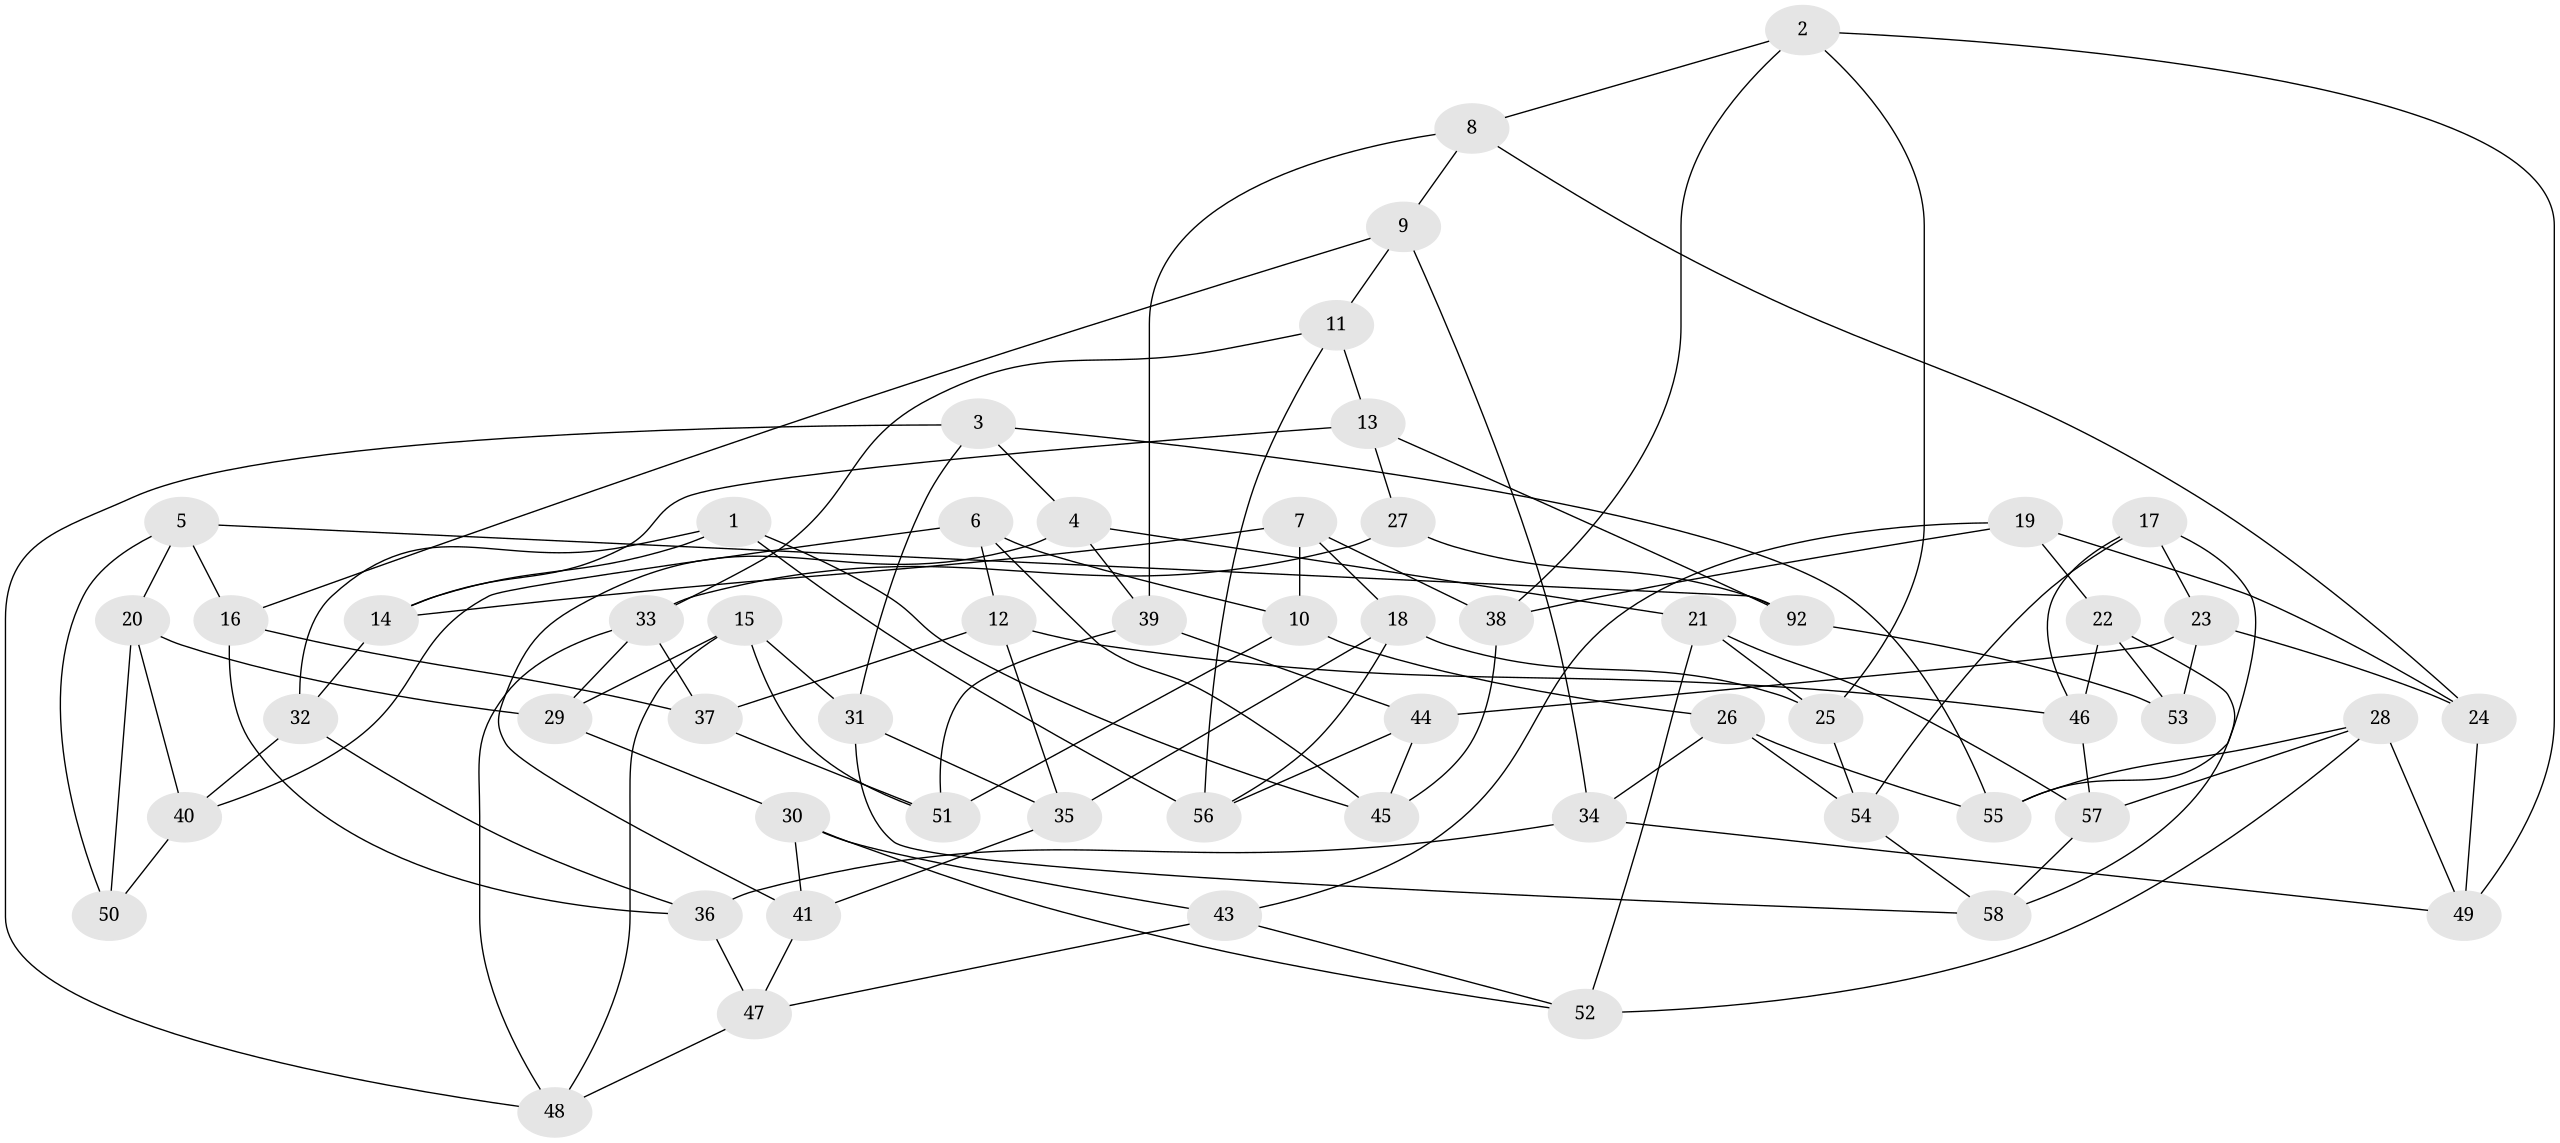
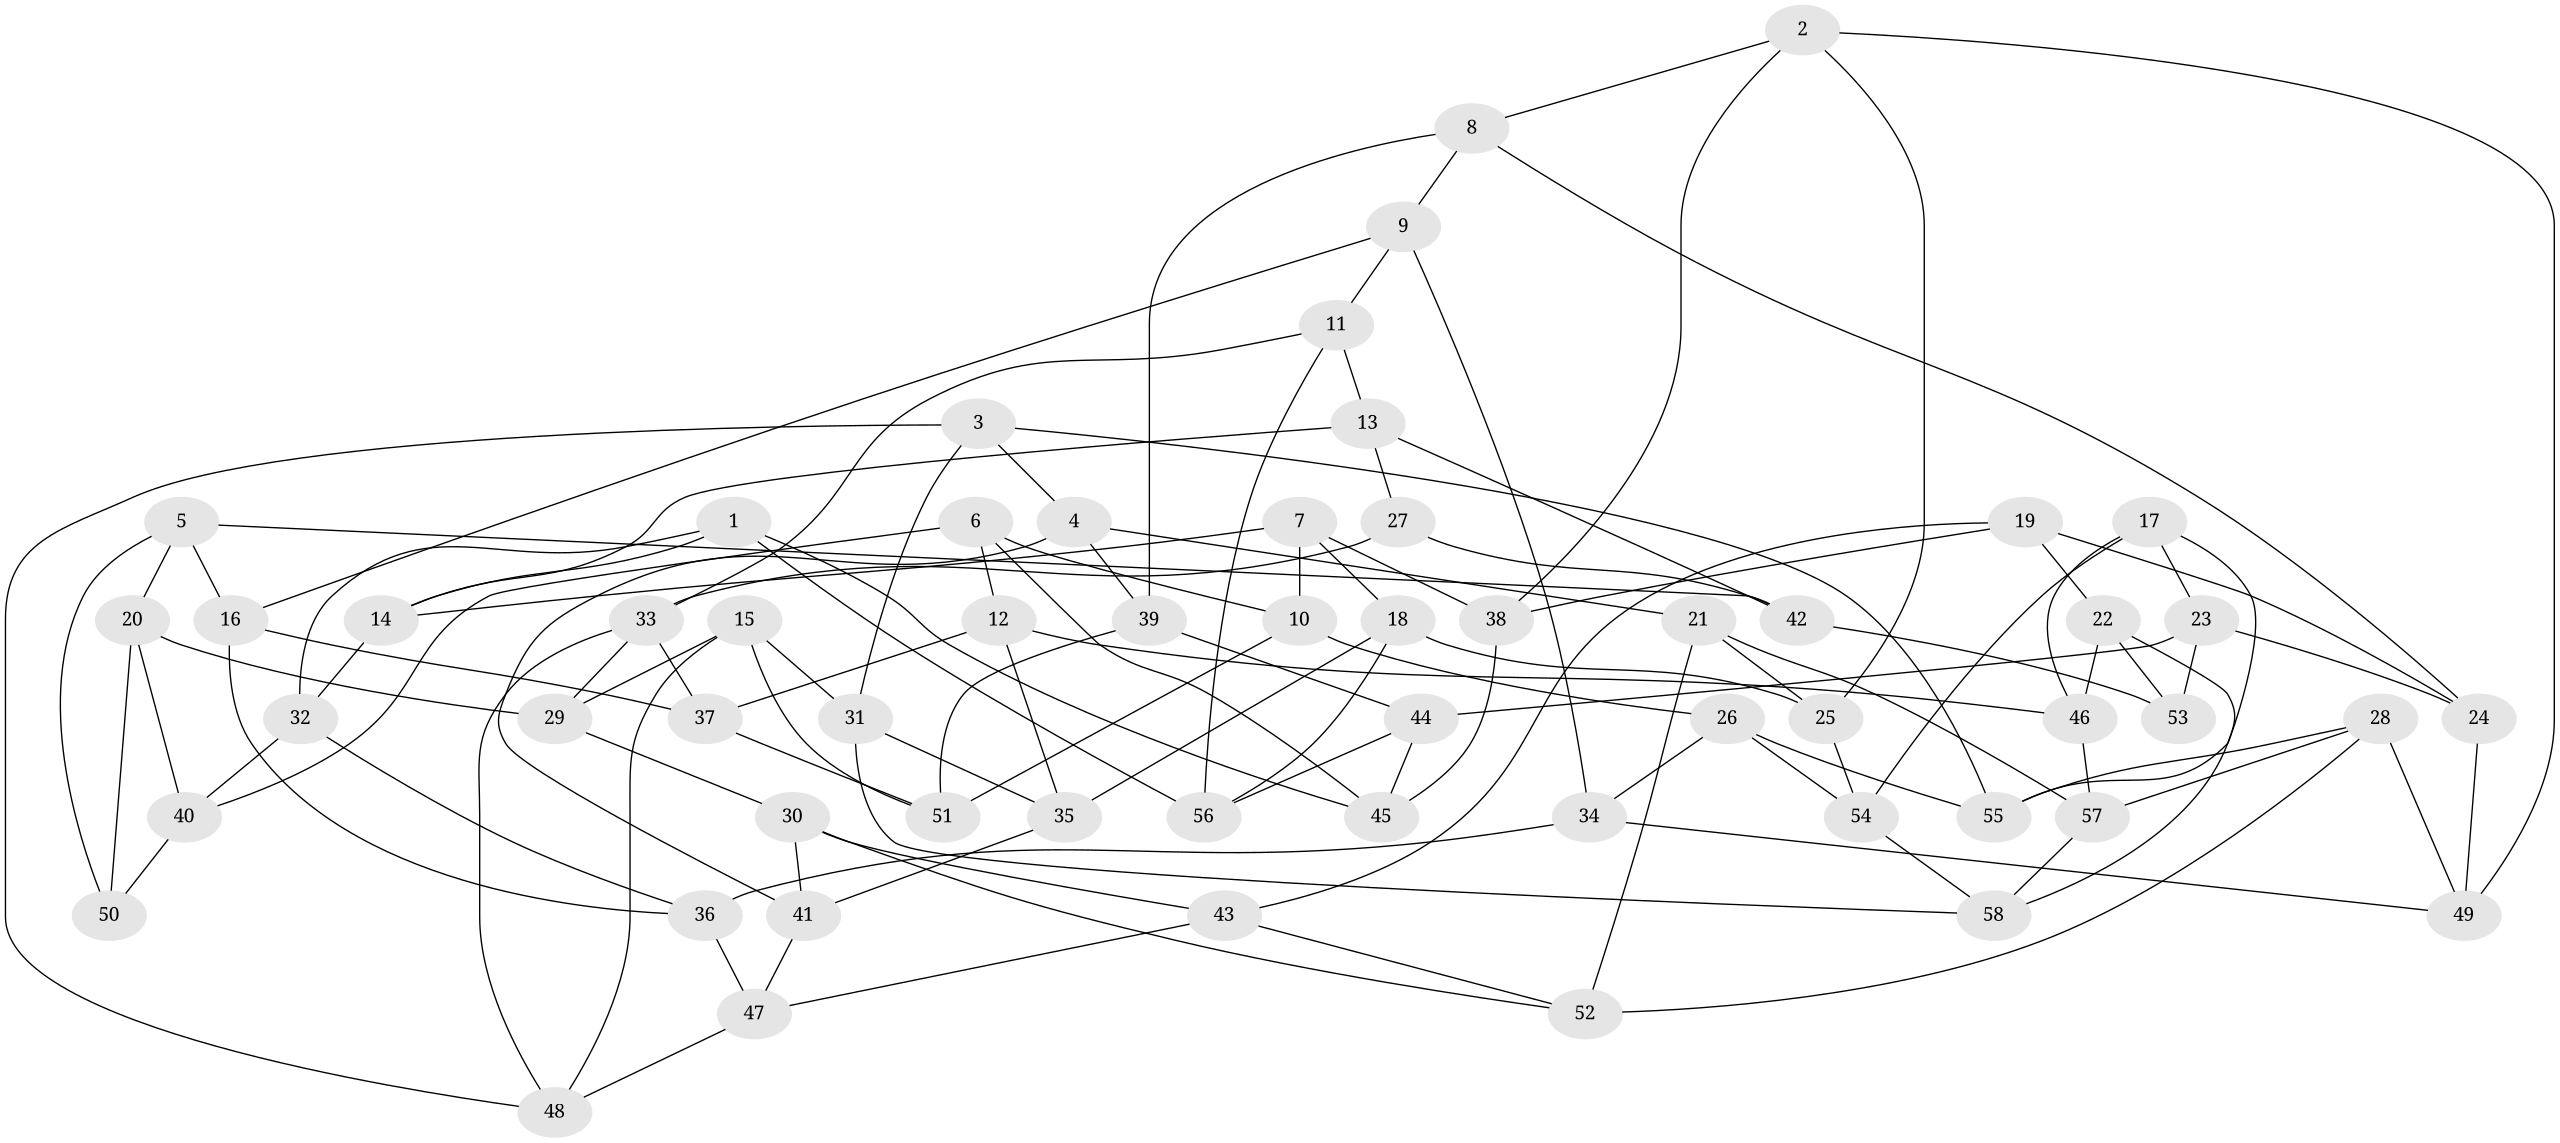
node "92": label "92" -> "42"
